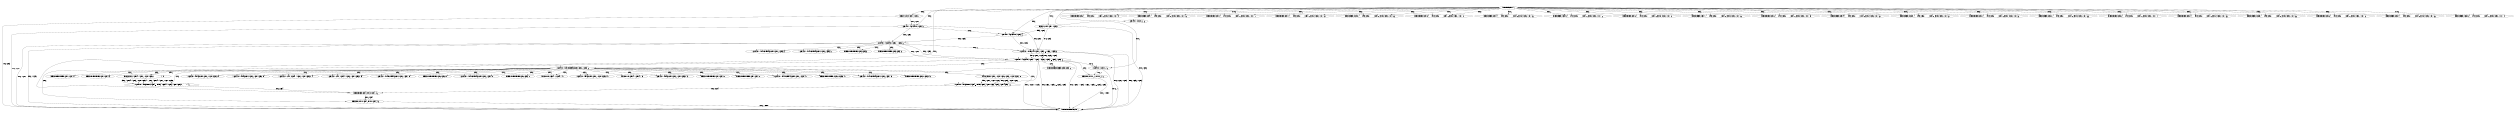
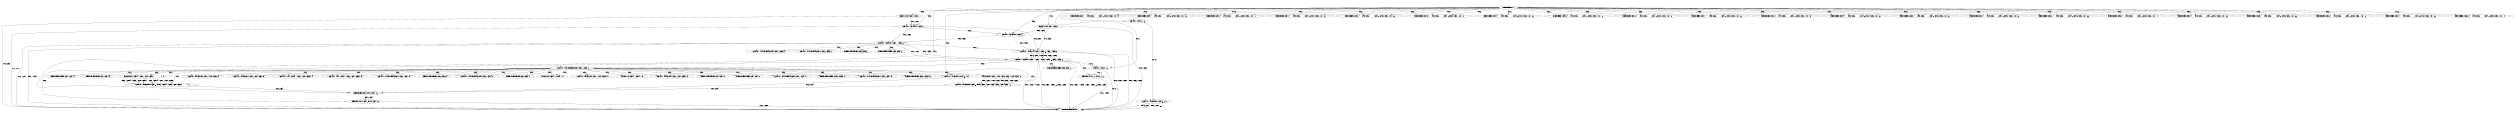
node "(<operator>.assignment,VAR4 = 0)": added
node "(<operator>.assignment,VAR4 = -1)": added
